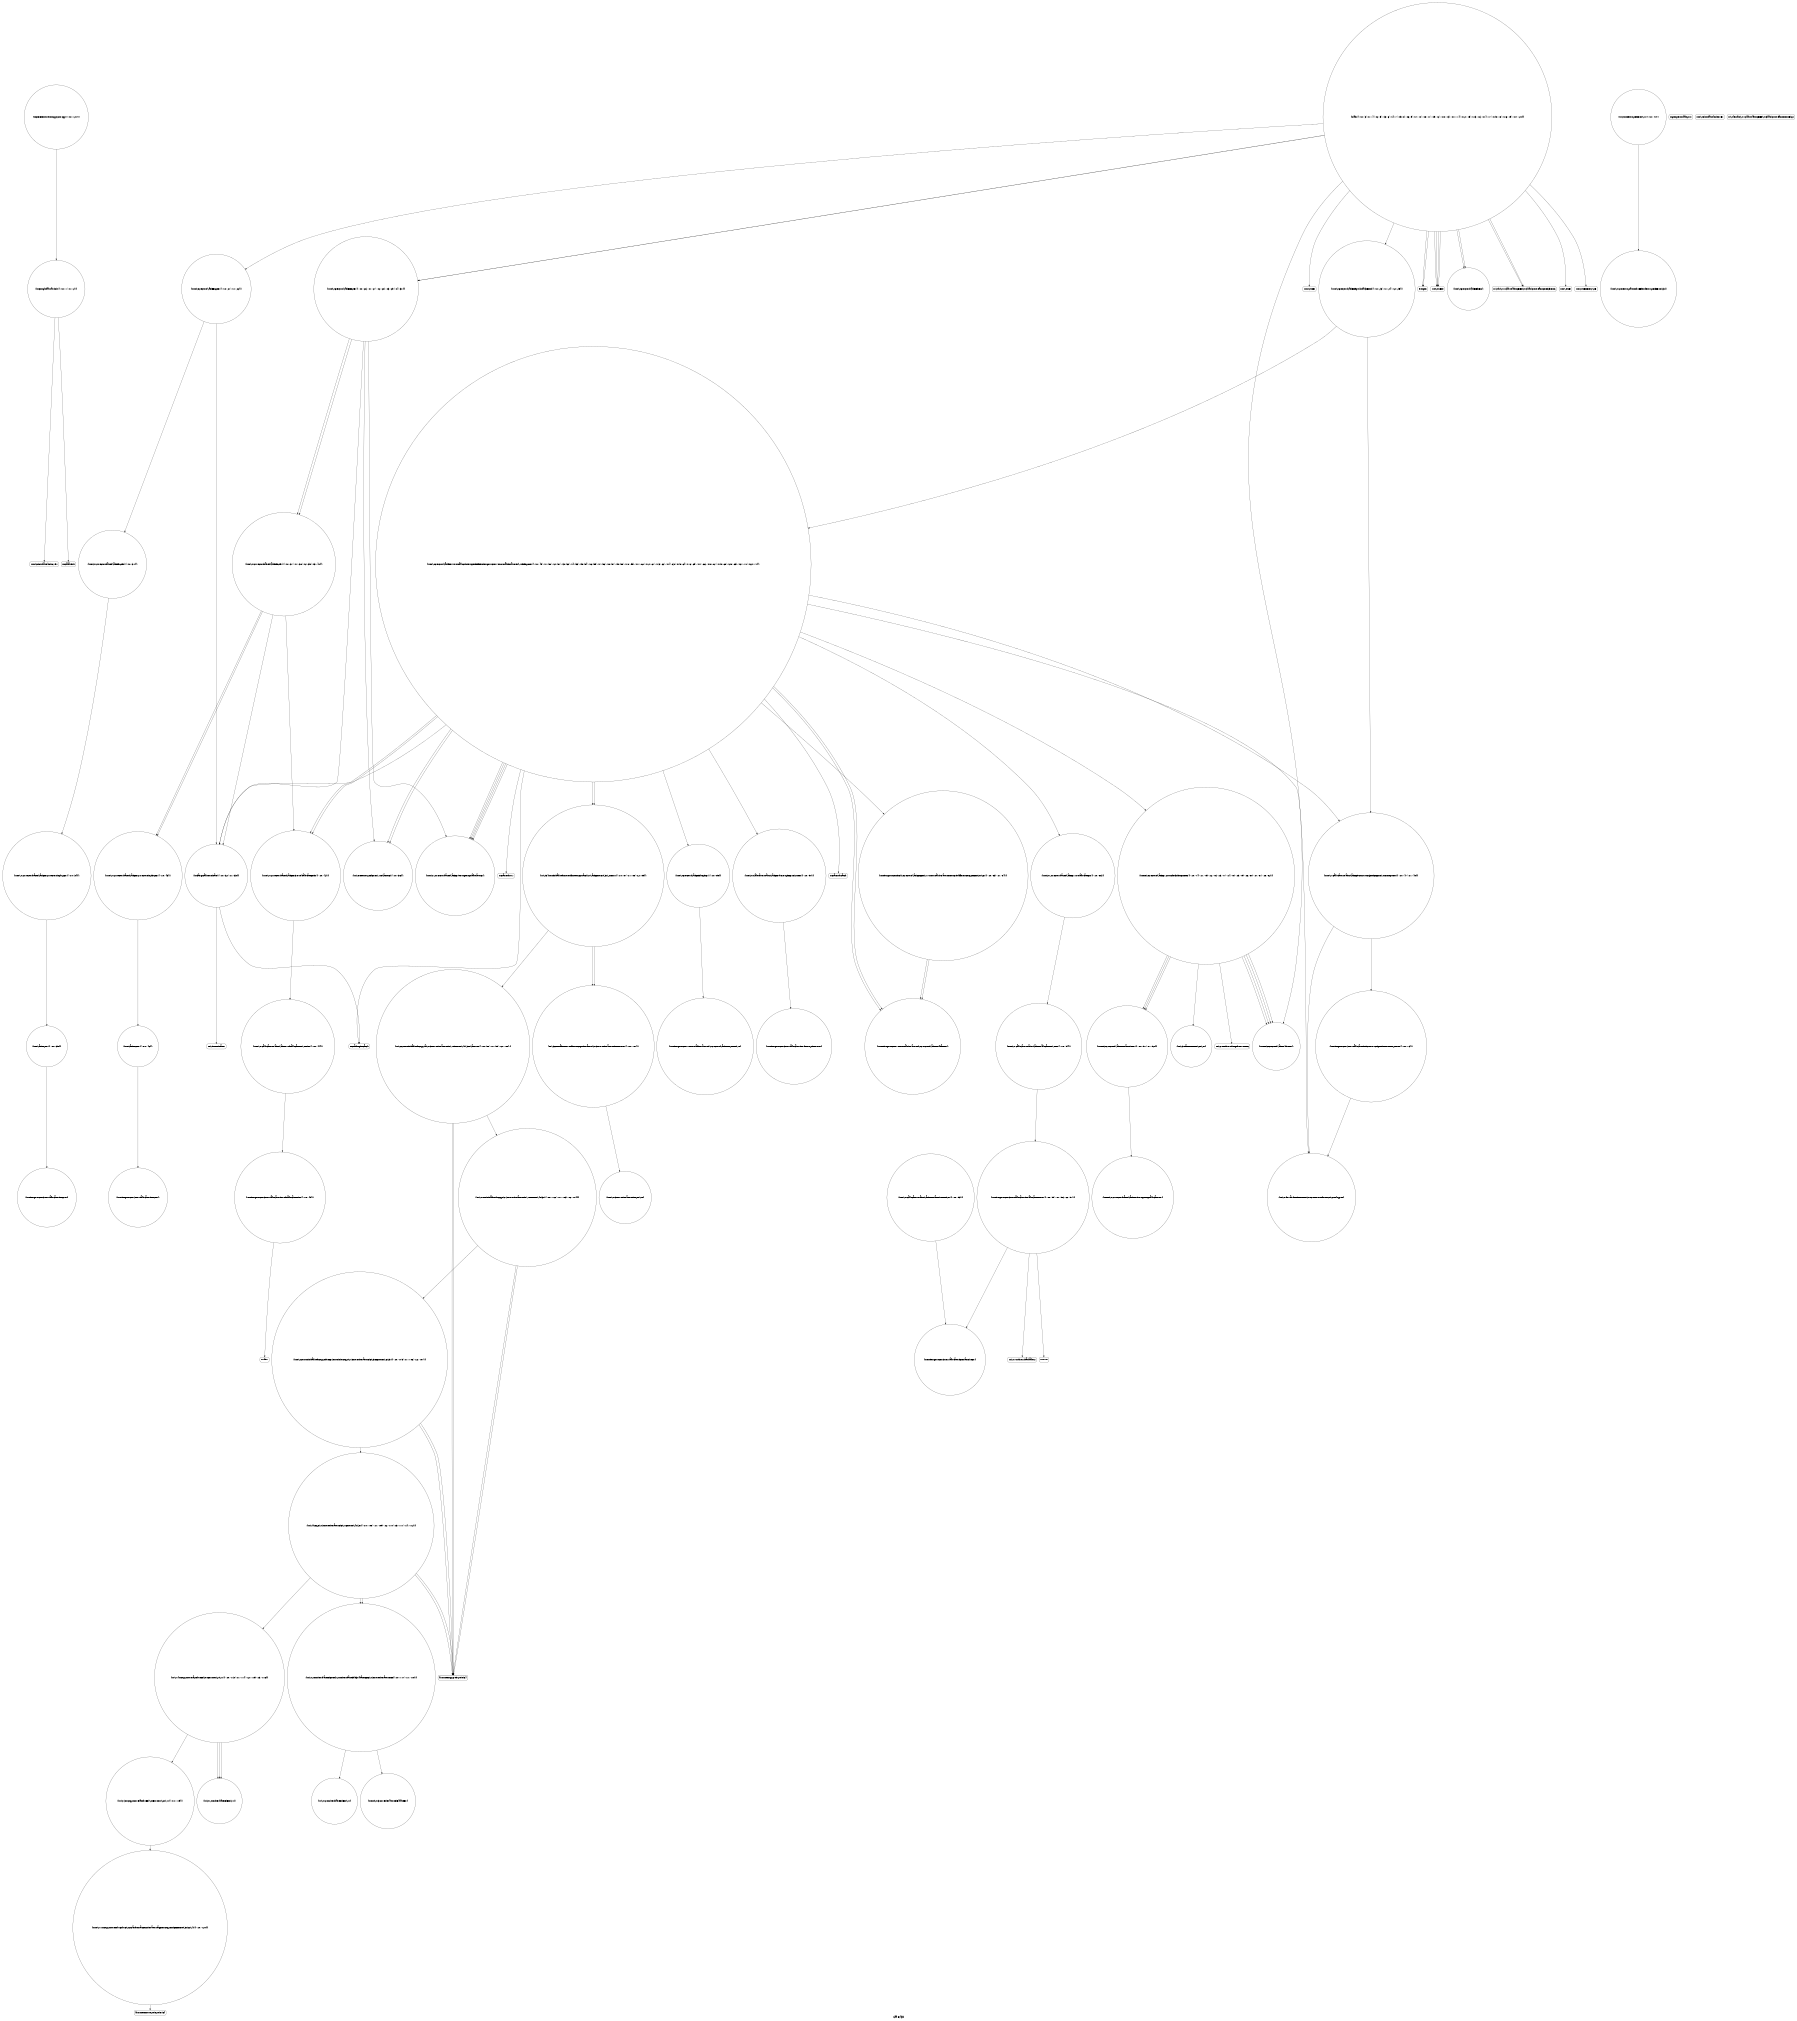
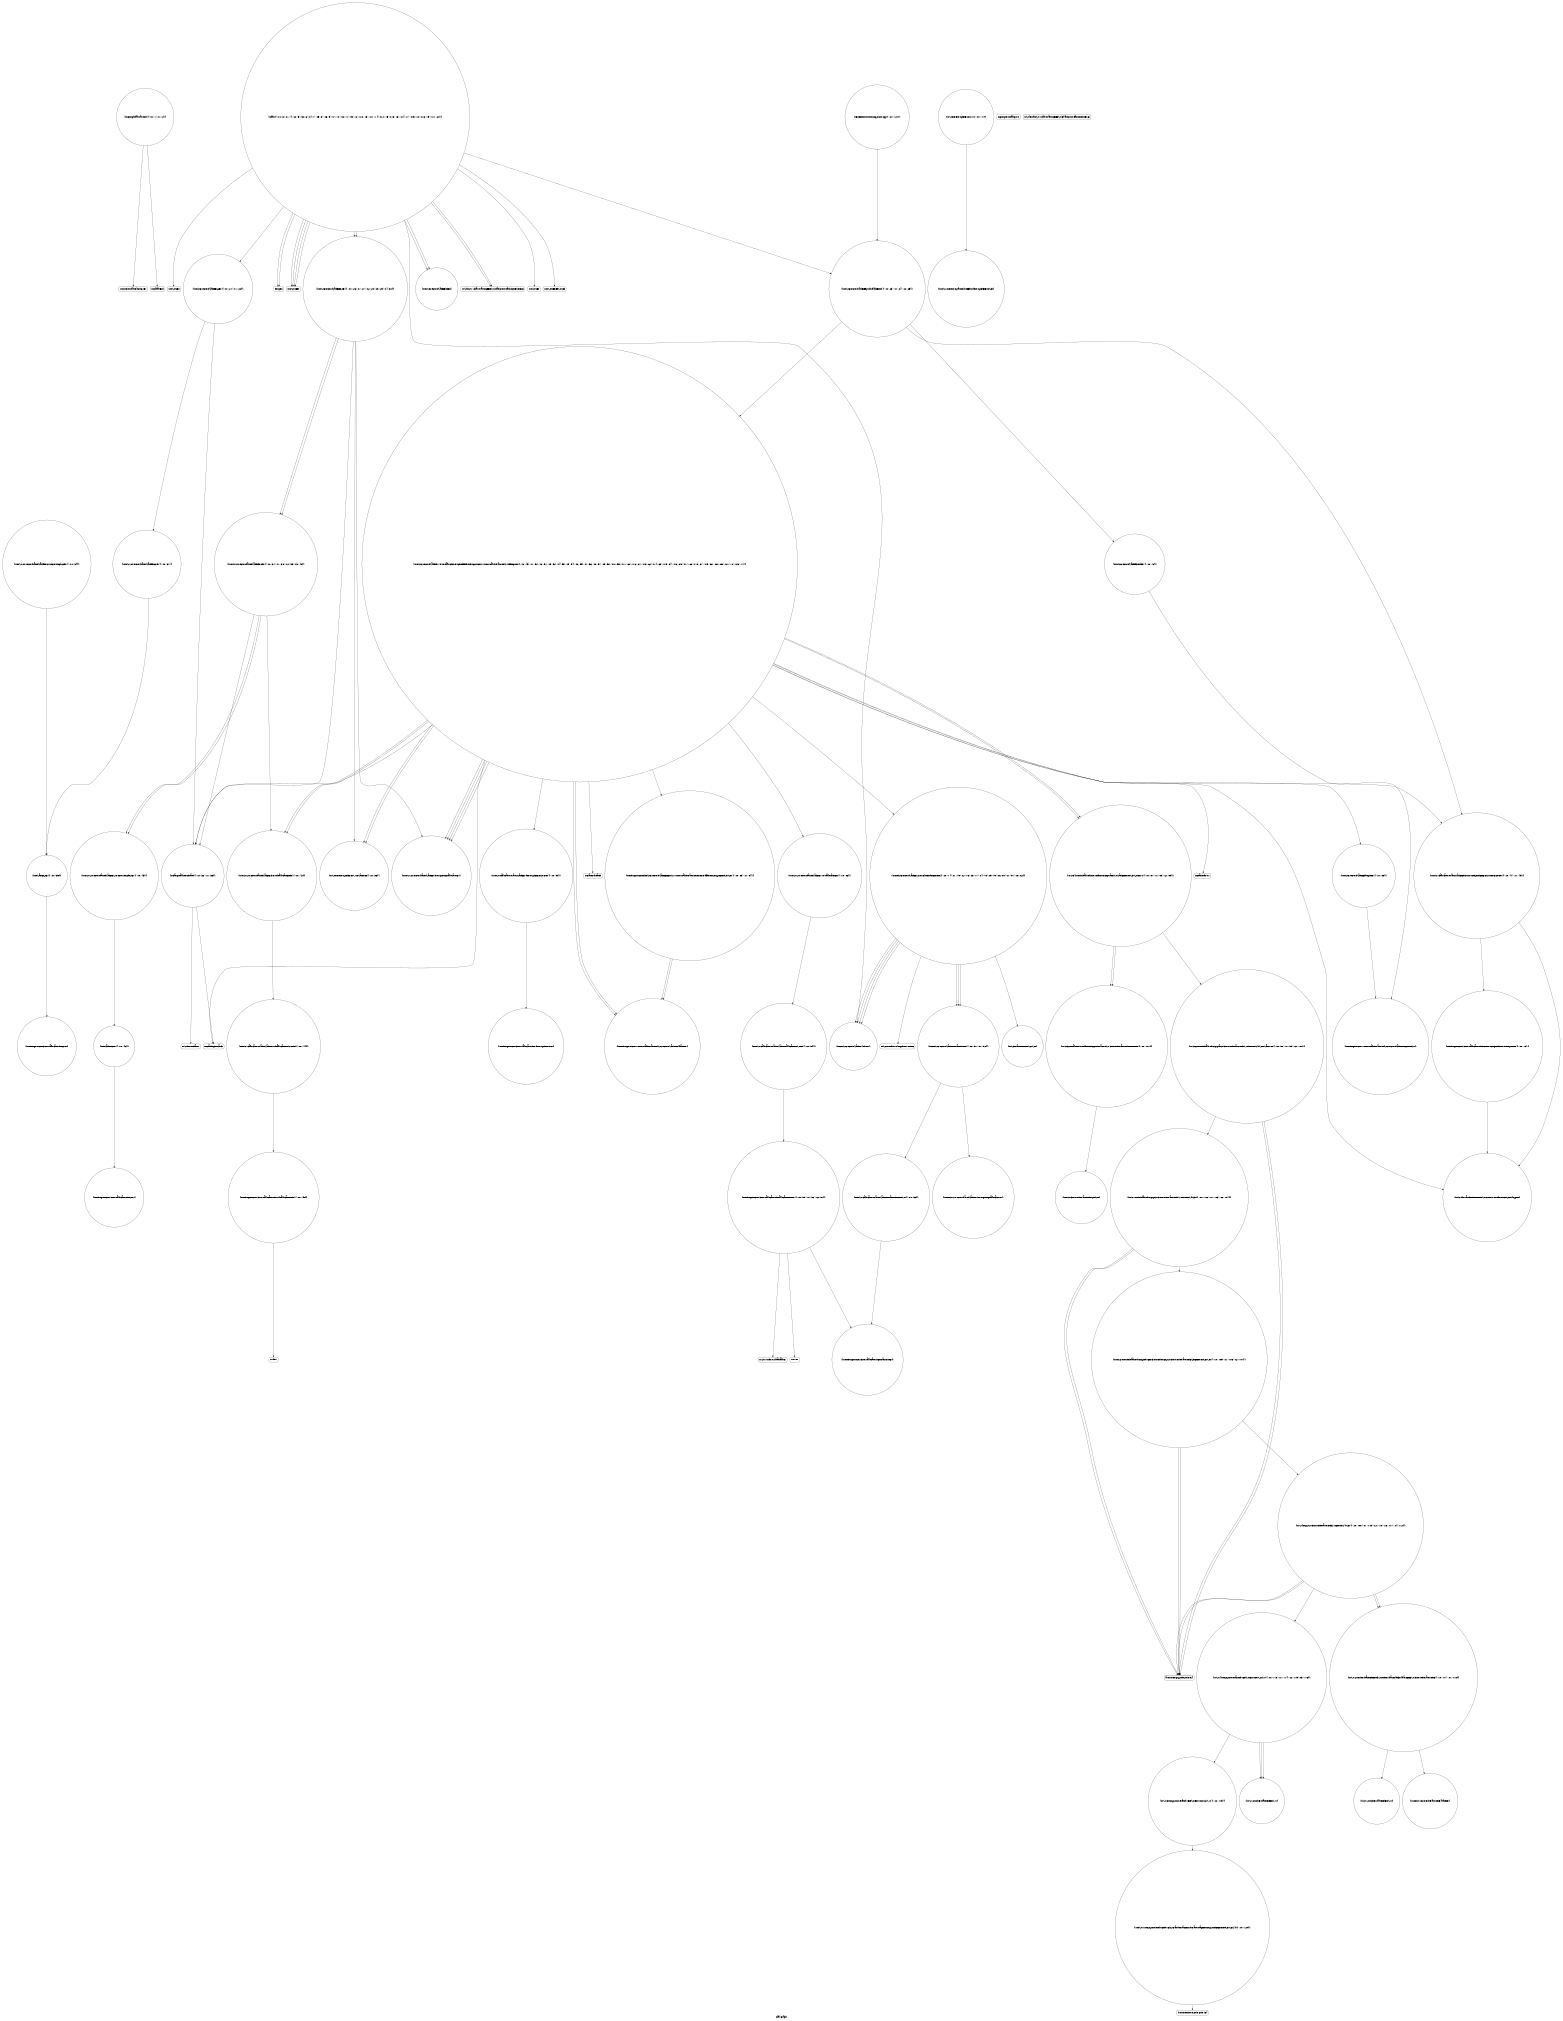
node "_ZNSt8ios_base4InitD1Ev": removed
edge "{_GLOBAL__sub_I_s2pp_2_0.cpp|{<s0>121}}" -> "{__cxx_global_var_init|{<s0>1|<s1>2}}": now "{_GLOBAL__sub_I_s2pp_2_0.cpp|{<s0>121}}" -> "{_ZNSt6vectorIiSaIiEE9push_backERKi|{<s0>23|<s1>24|<s2>25}}"
node "{_ZNSt6vectorIiSaIiEE3endEv|{<s0>72}}": added
edge "{_ZNSt12_Vector_baseIiSaIiEEC2Ev|{<s0>31}}" -> "{_ZNSt12_Vector_baseIiSaIiEE12_Vector_implC2Ev|{<s0>34}}": now "{_ZNSt12_Vector_baseIiSaIiEEC2Ev|{<s0>31}}" -> "{_ZNSaIiEC2Ev|{<s0>35}}"
edge "{_ZNKSt6vectorIiSaIiEE8max_sizeEv|{<s0>91|<s1>92}}" -> "{_ZNSt16allocator_traitsISaIiEE8max_sizeERKS0_|{<s0>93}}": added
